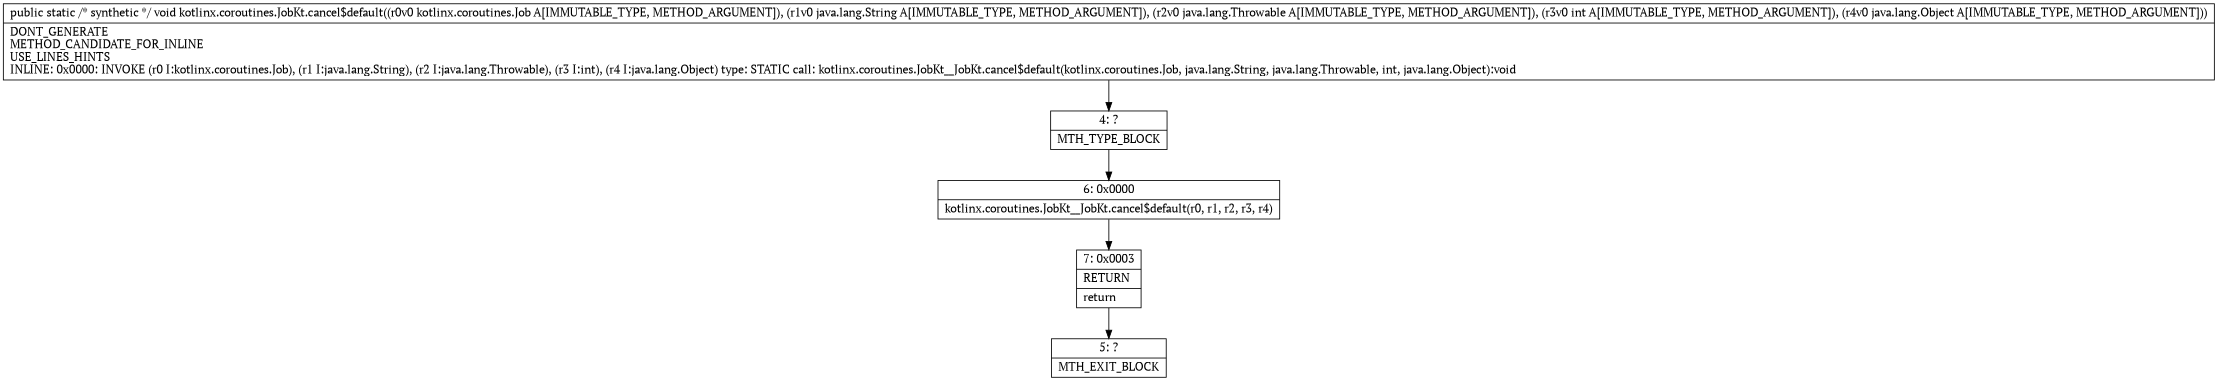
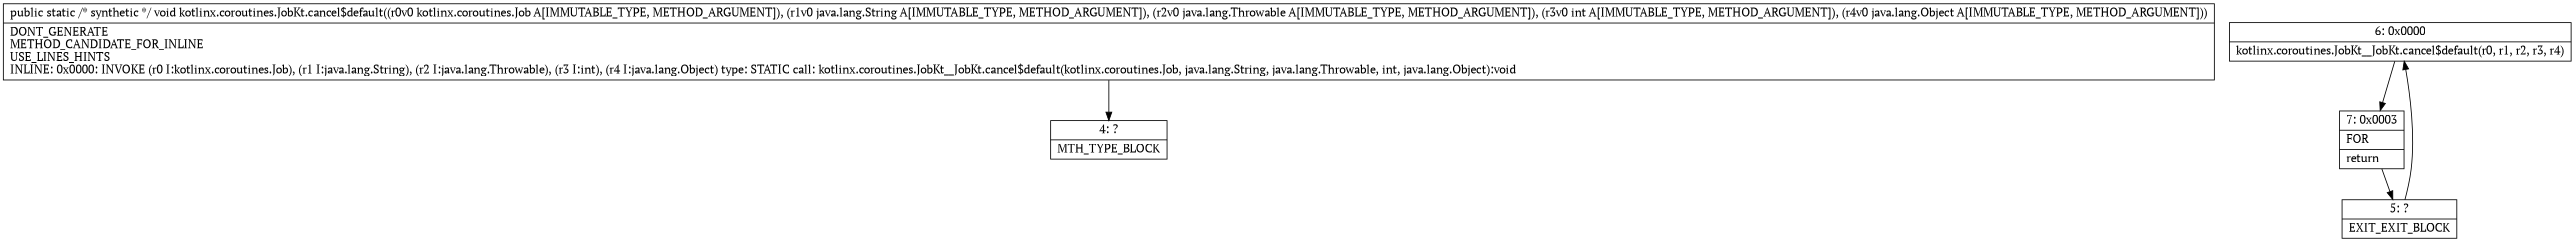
edge "4: ?" -> "6: 0x0000": now "5: ?" -> "6: 0x0000"
node "7: 0x0003": text "RETURN" -> "FOR"
node "5: ?": text "MTH_EXIT_BLOCK" -> "EXIT_EXIT_BLOCK"
